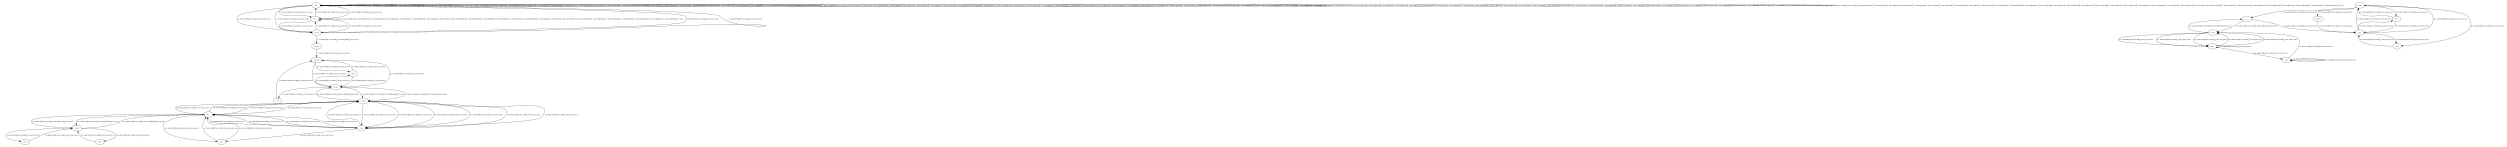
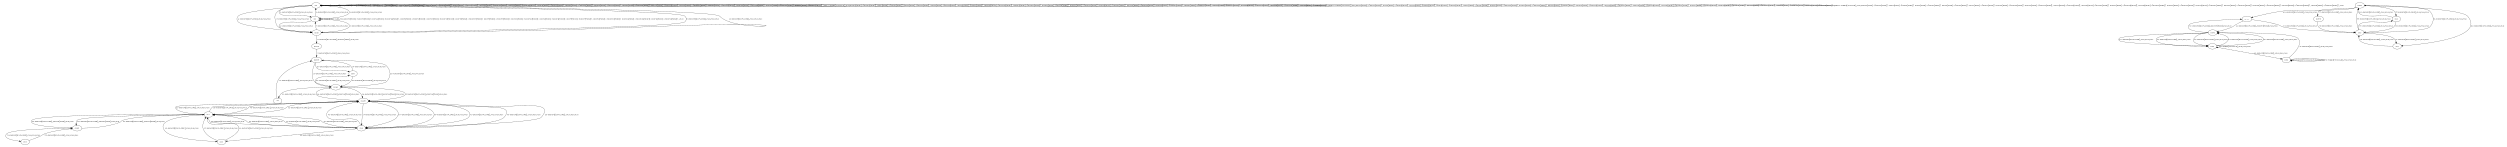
node "d7p": removed
